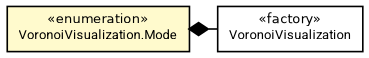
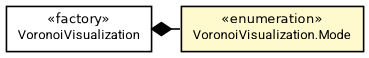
edge "VoronoiVisualization" -> "VoronoiVisualization.Mode": reversed
